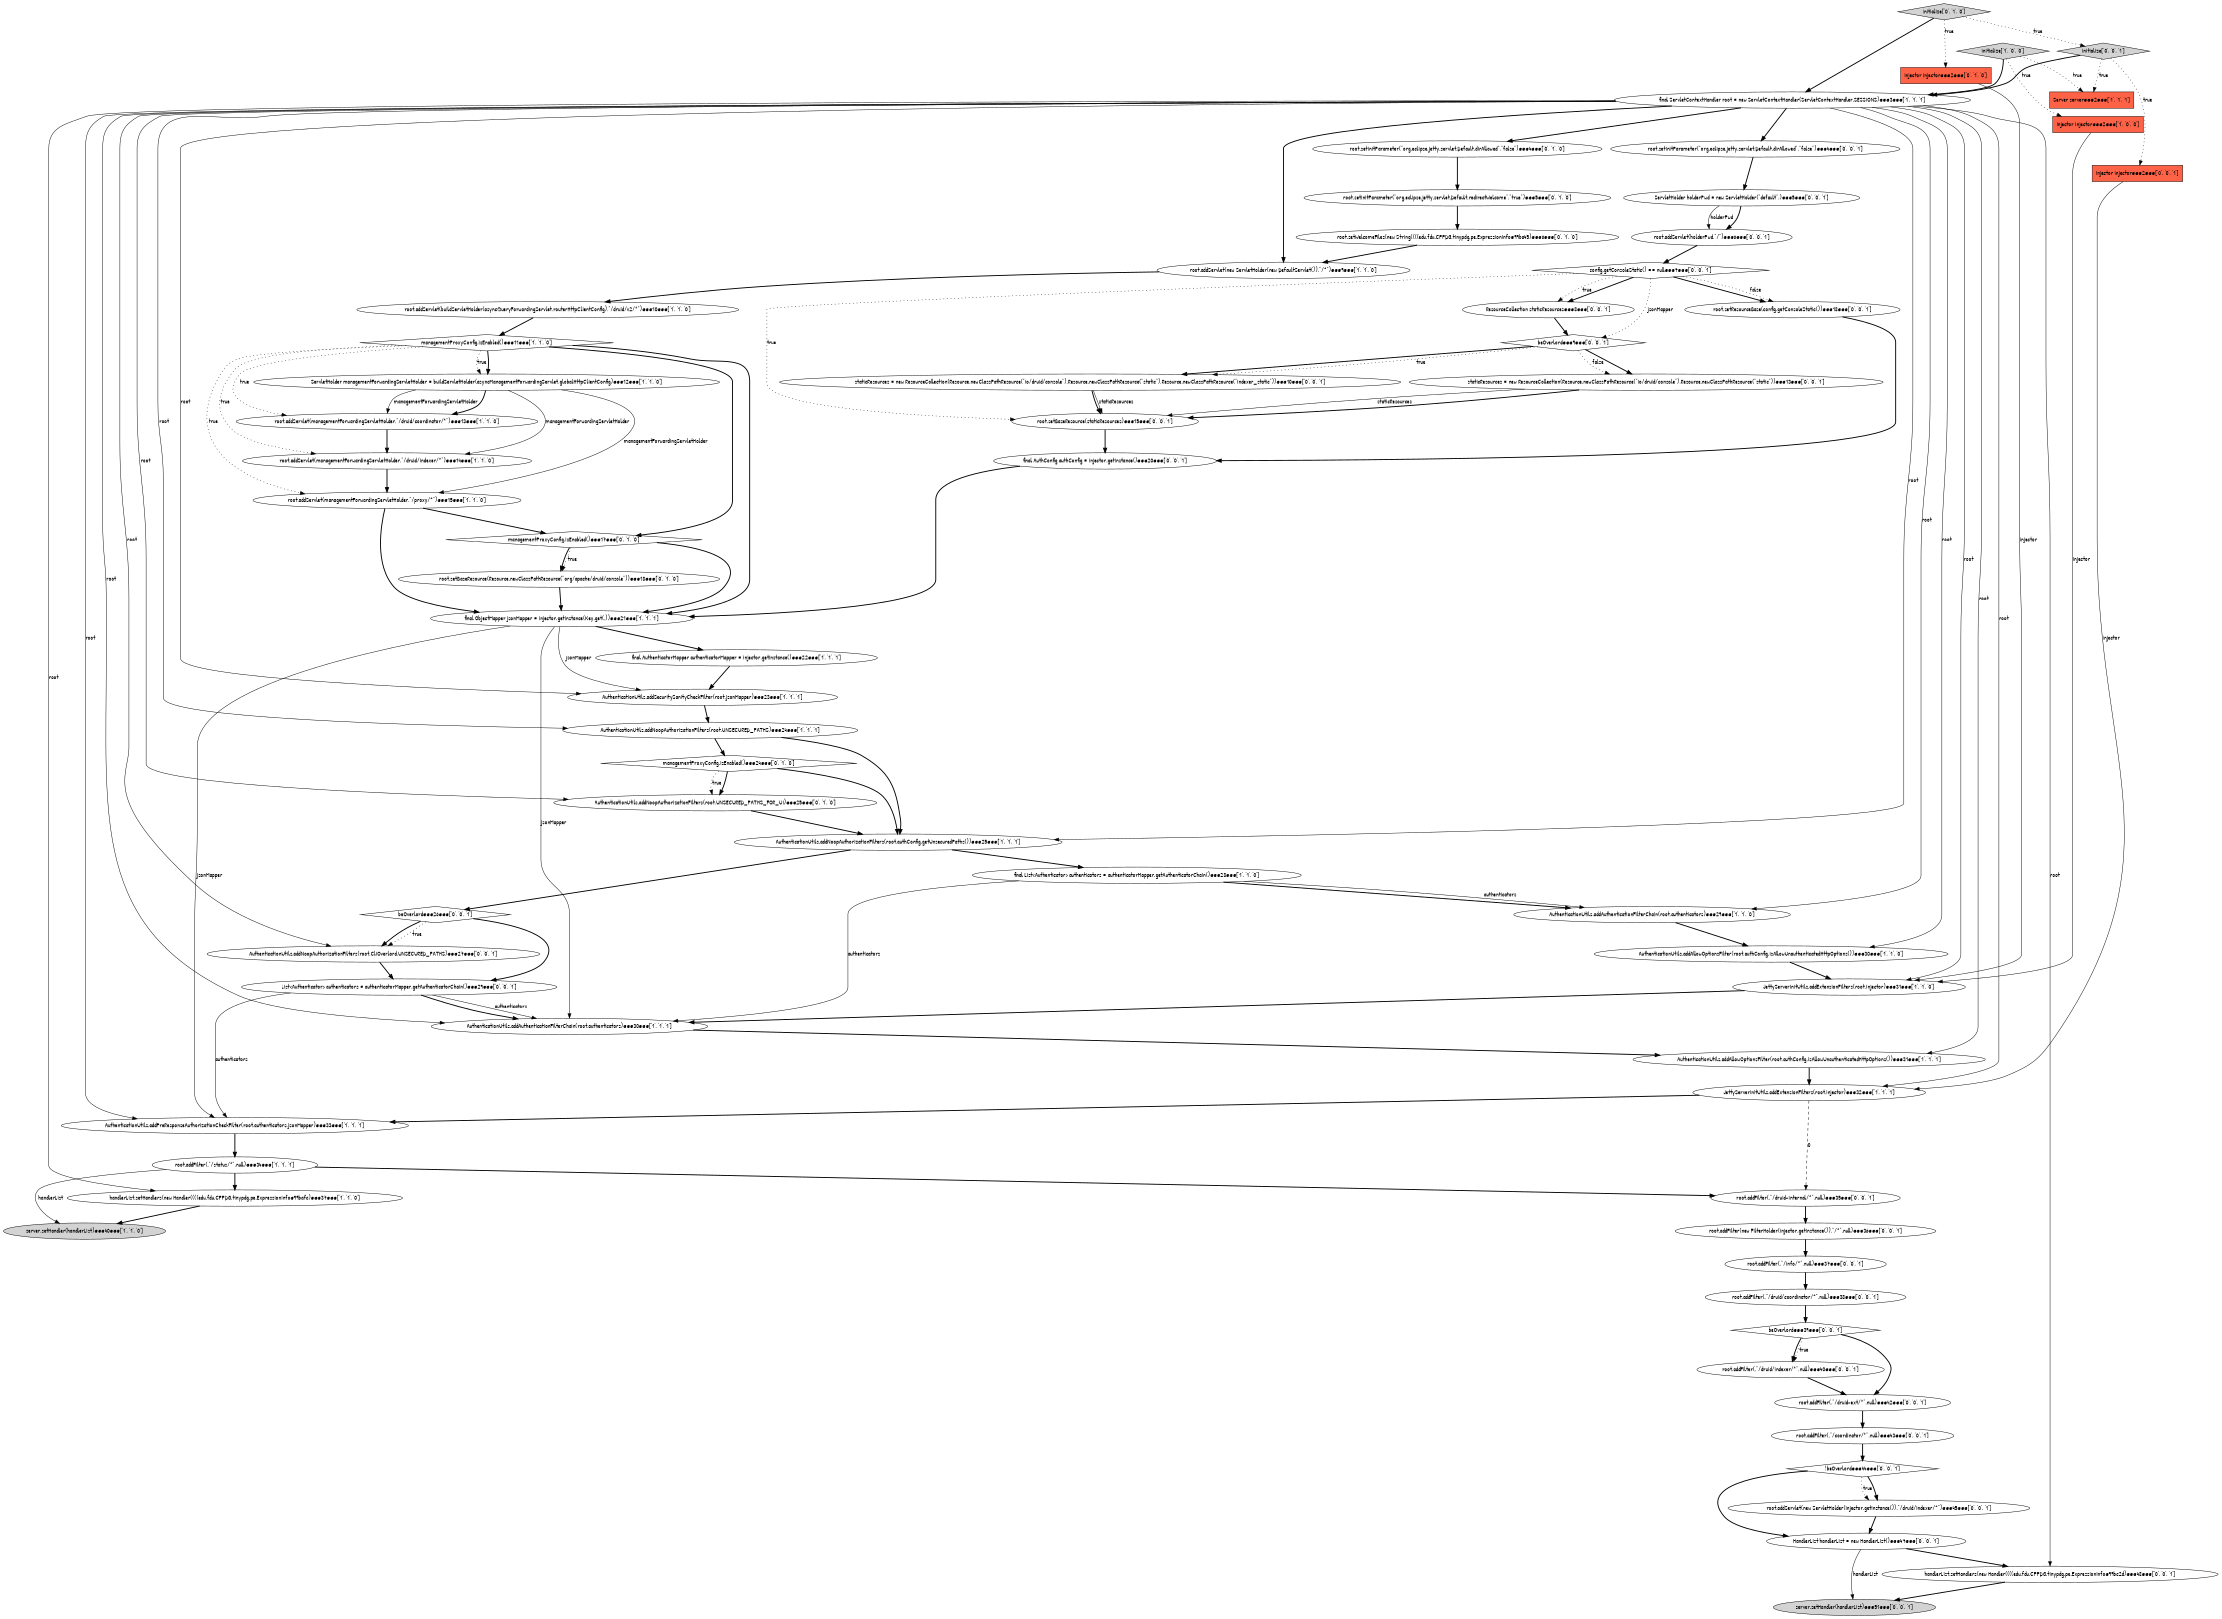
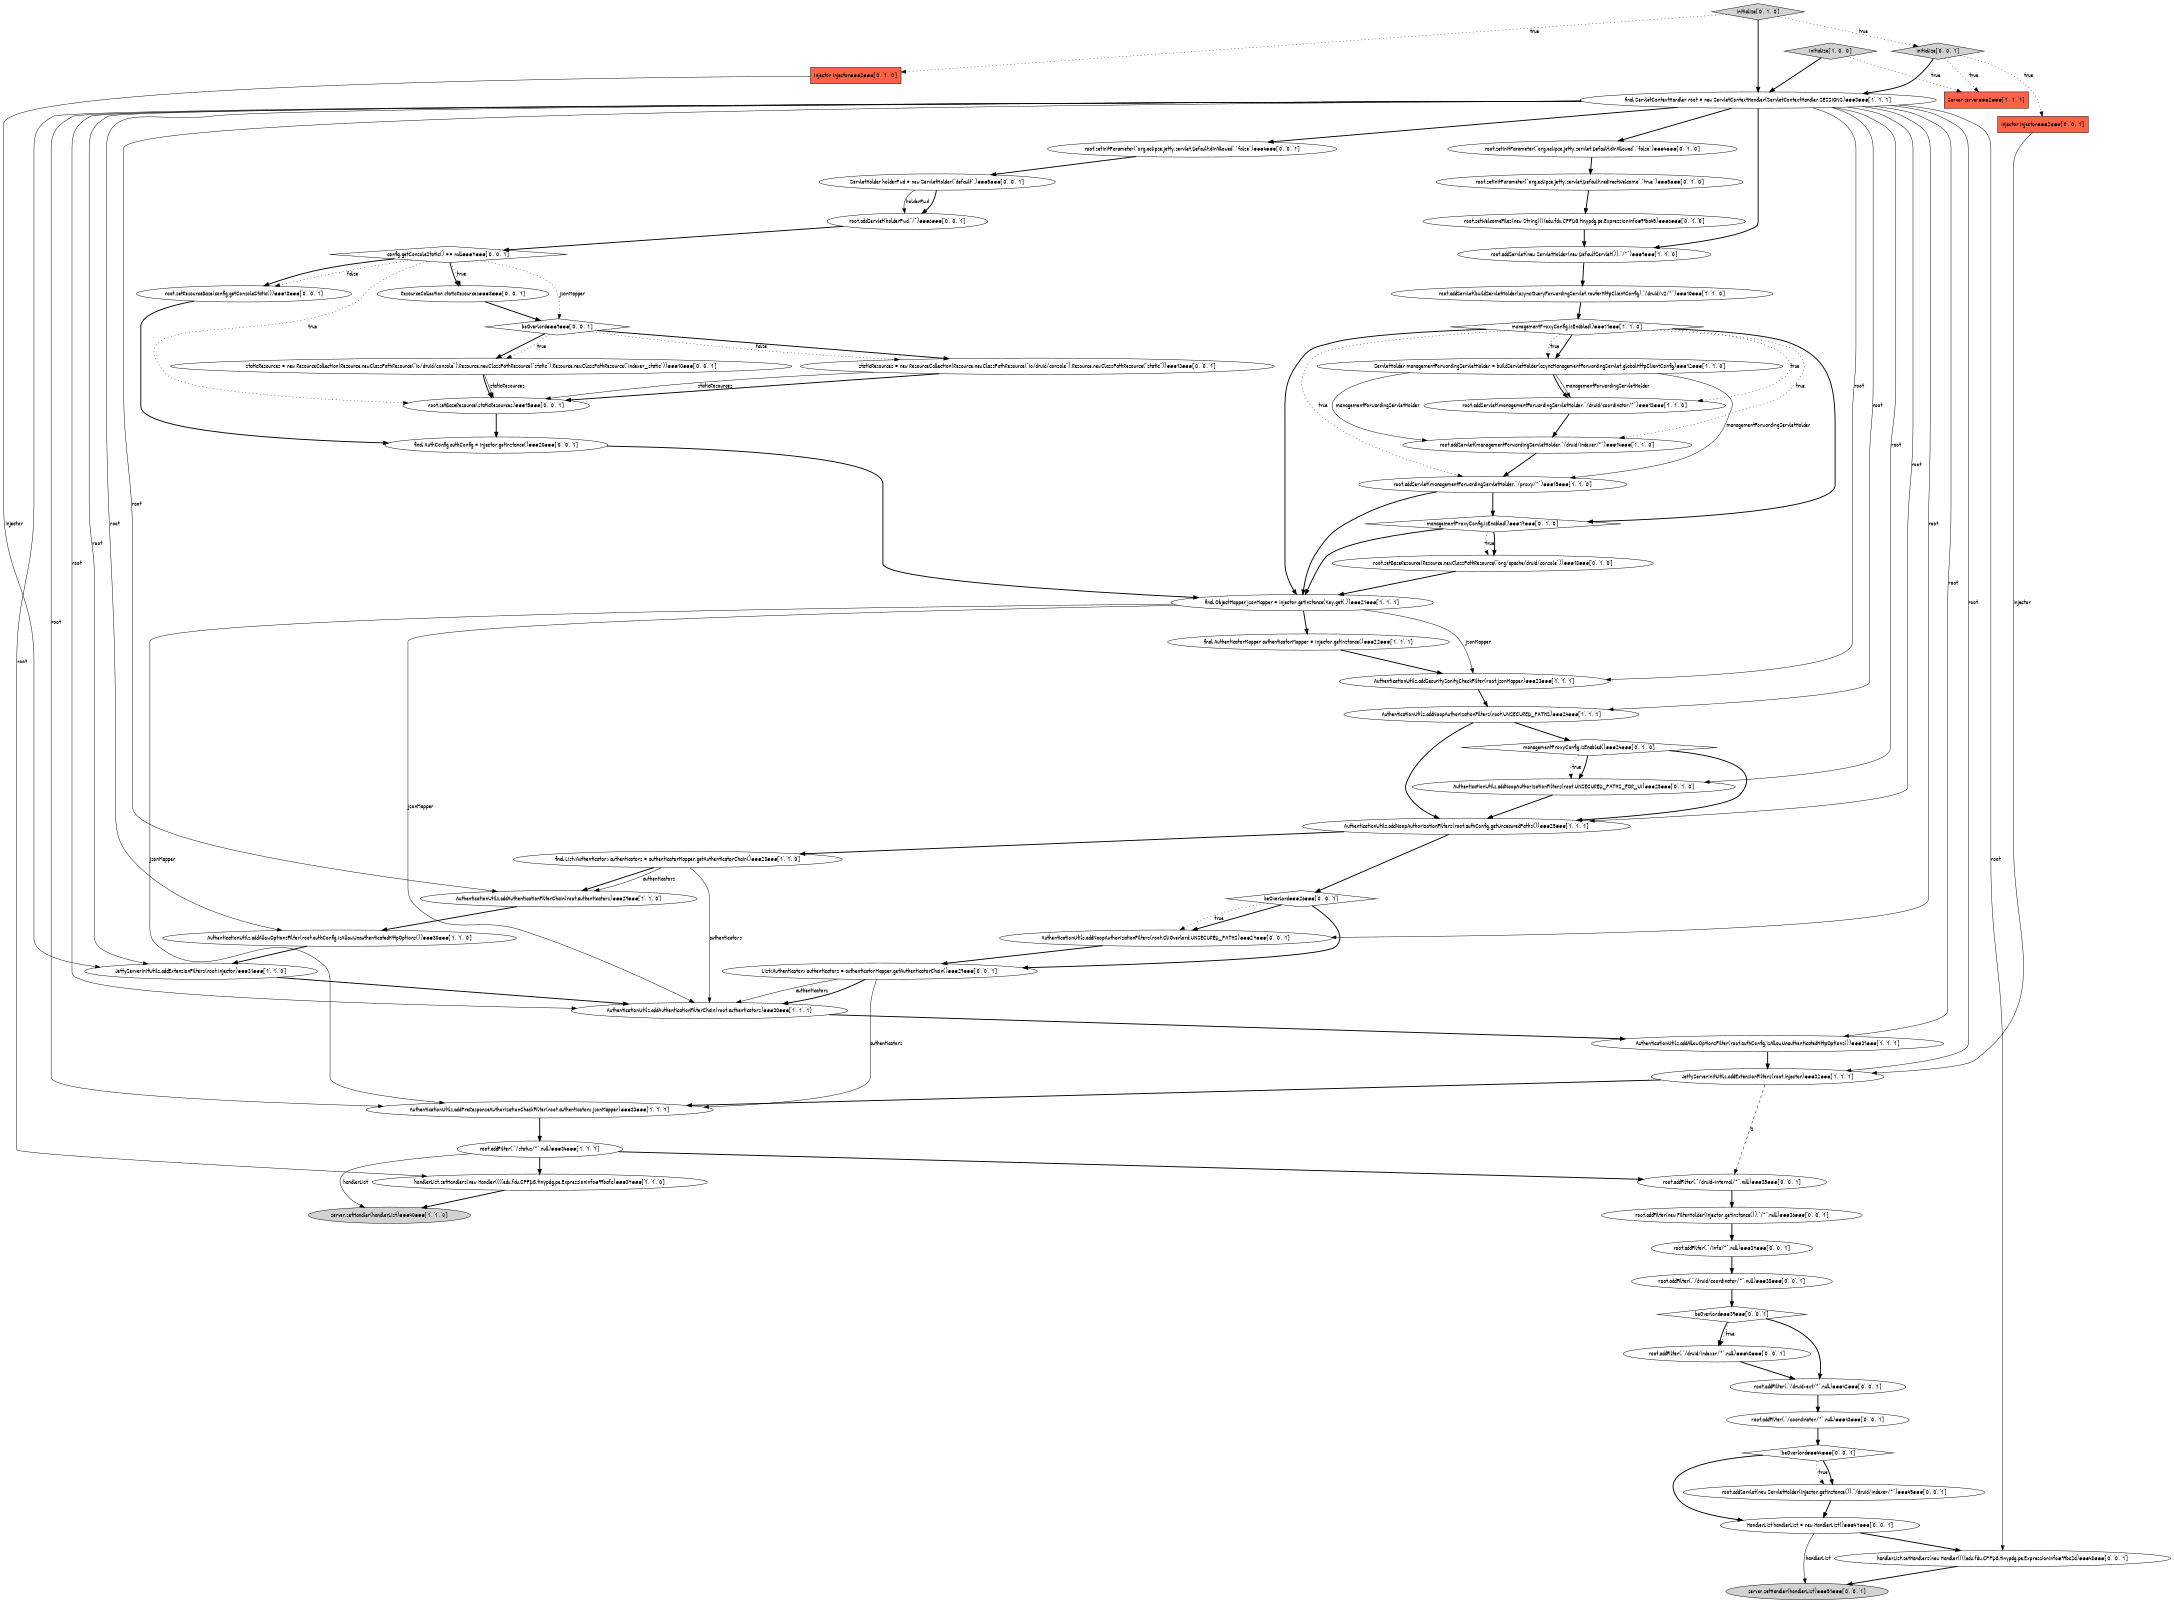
node "Injector injector@@@2@@@['1', '0', '0']": removed
